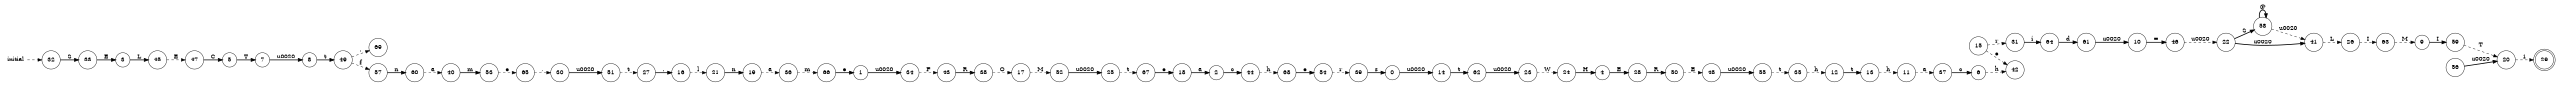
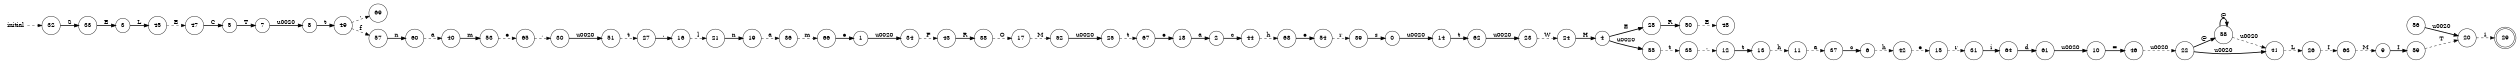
edge "22" -> "58": label "S" -> "@"
edge "15" -> "42": reversed
edge "35" -> "12": label "h" -> "."
edge "48" -> "55": now "4" -> "55"
